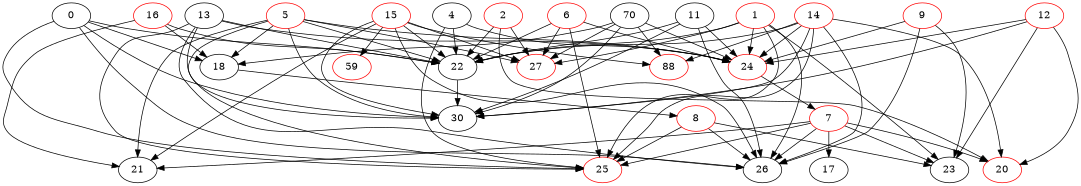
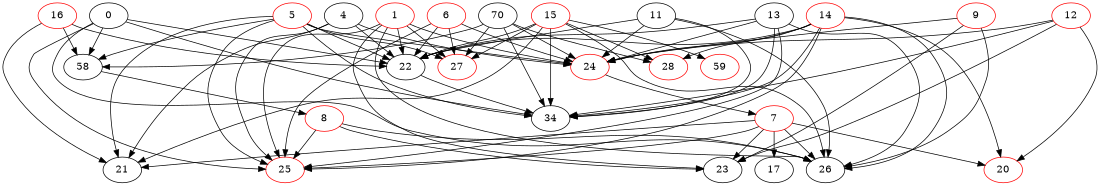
node "2": removed
node "18": label "18" -> "58"
node "88": label "88" -> "28"
edge "4" -> "21": added
node "30": label "30" -> "34"
